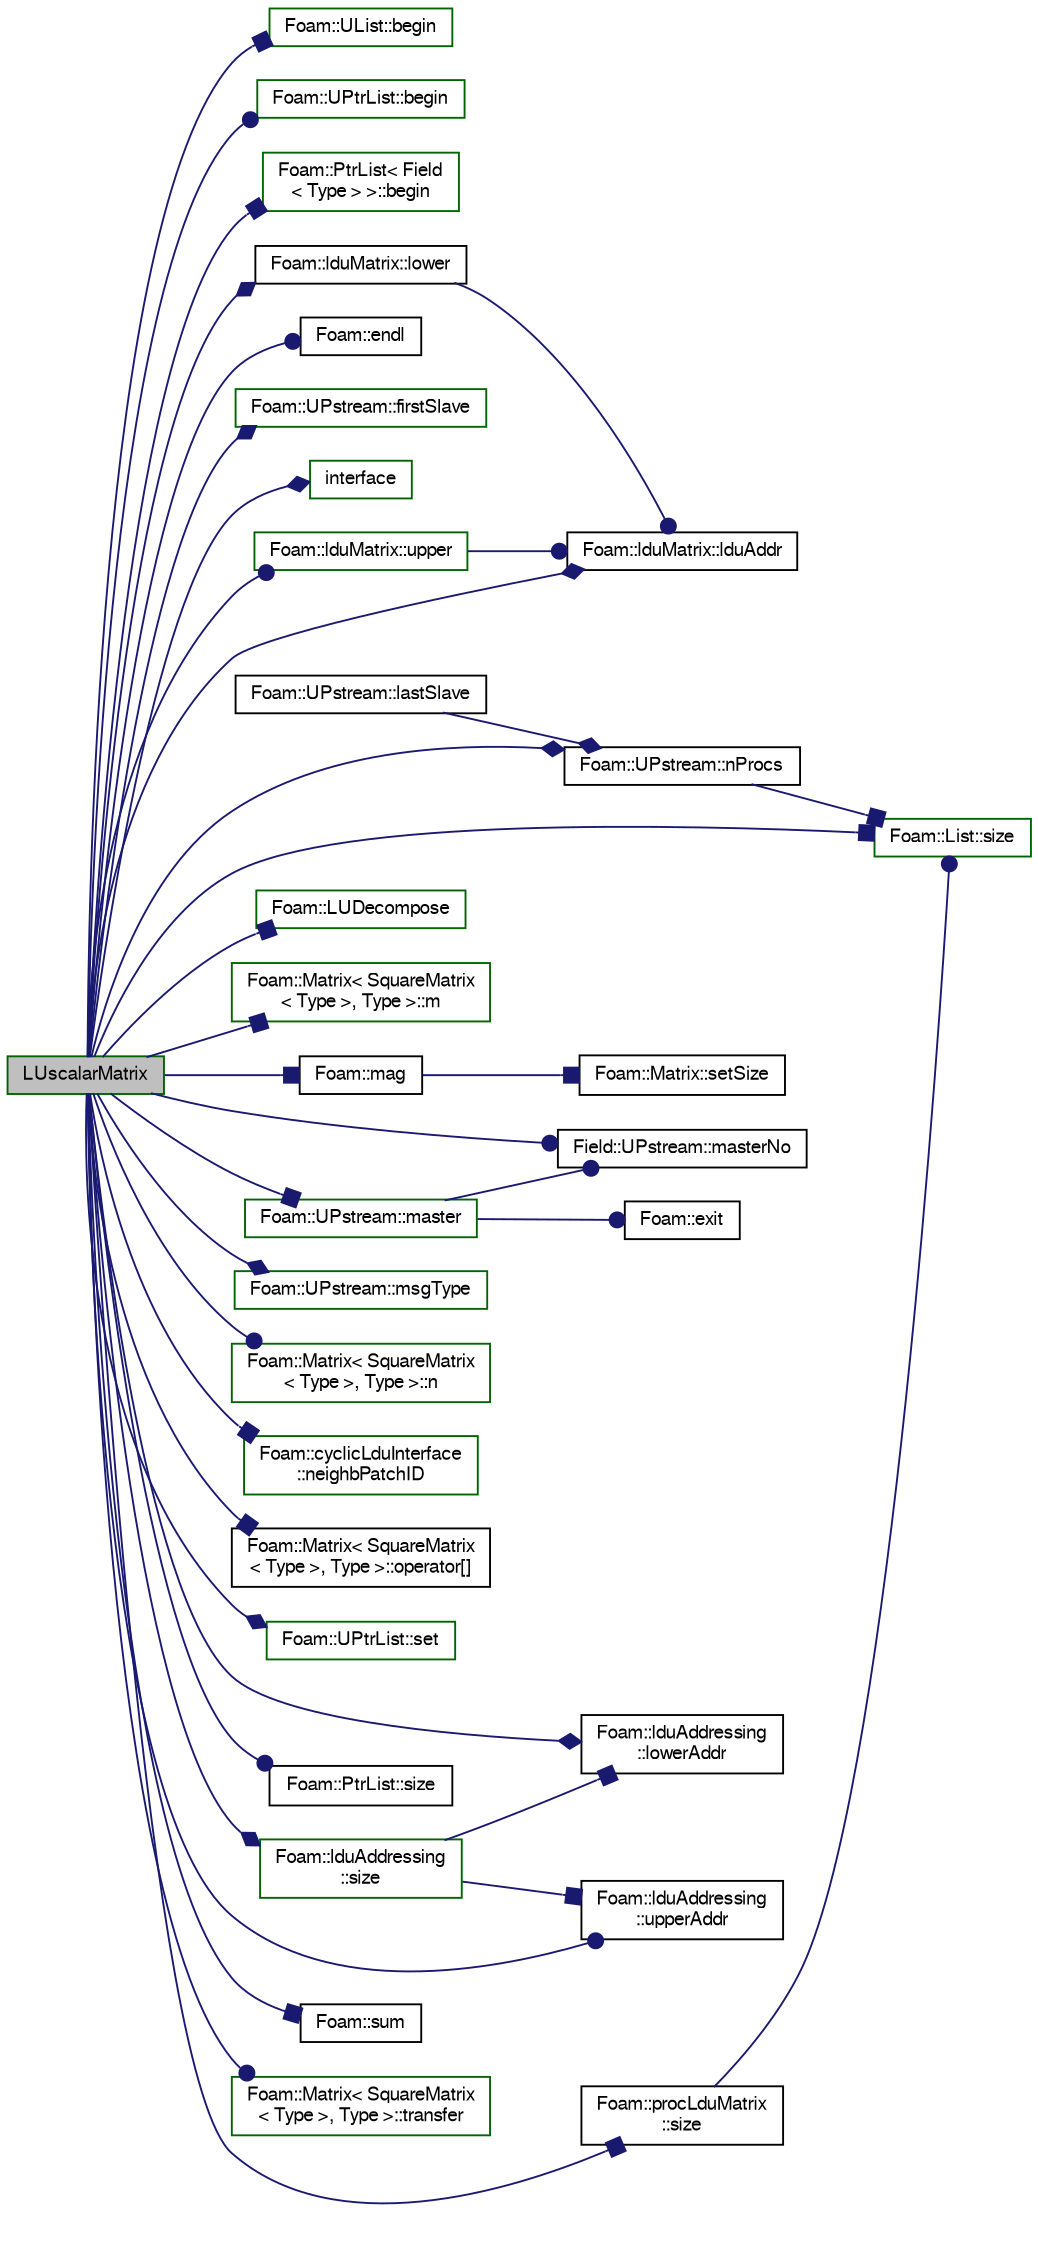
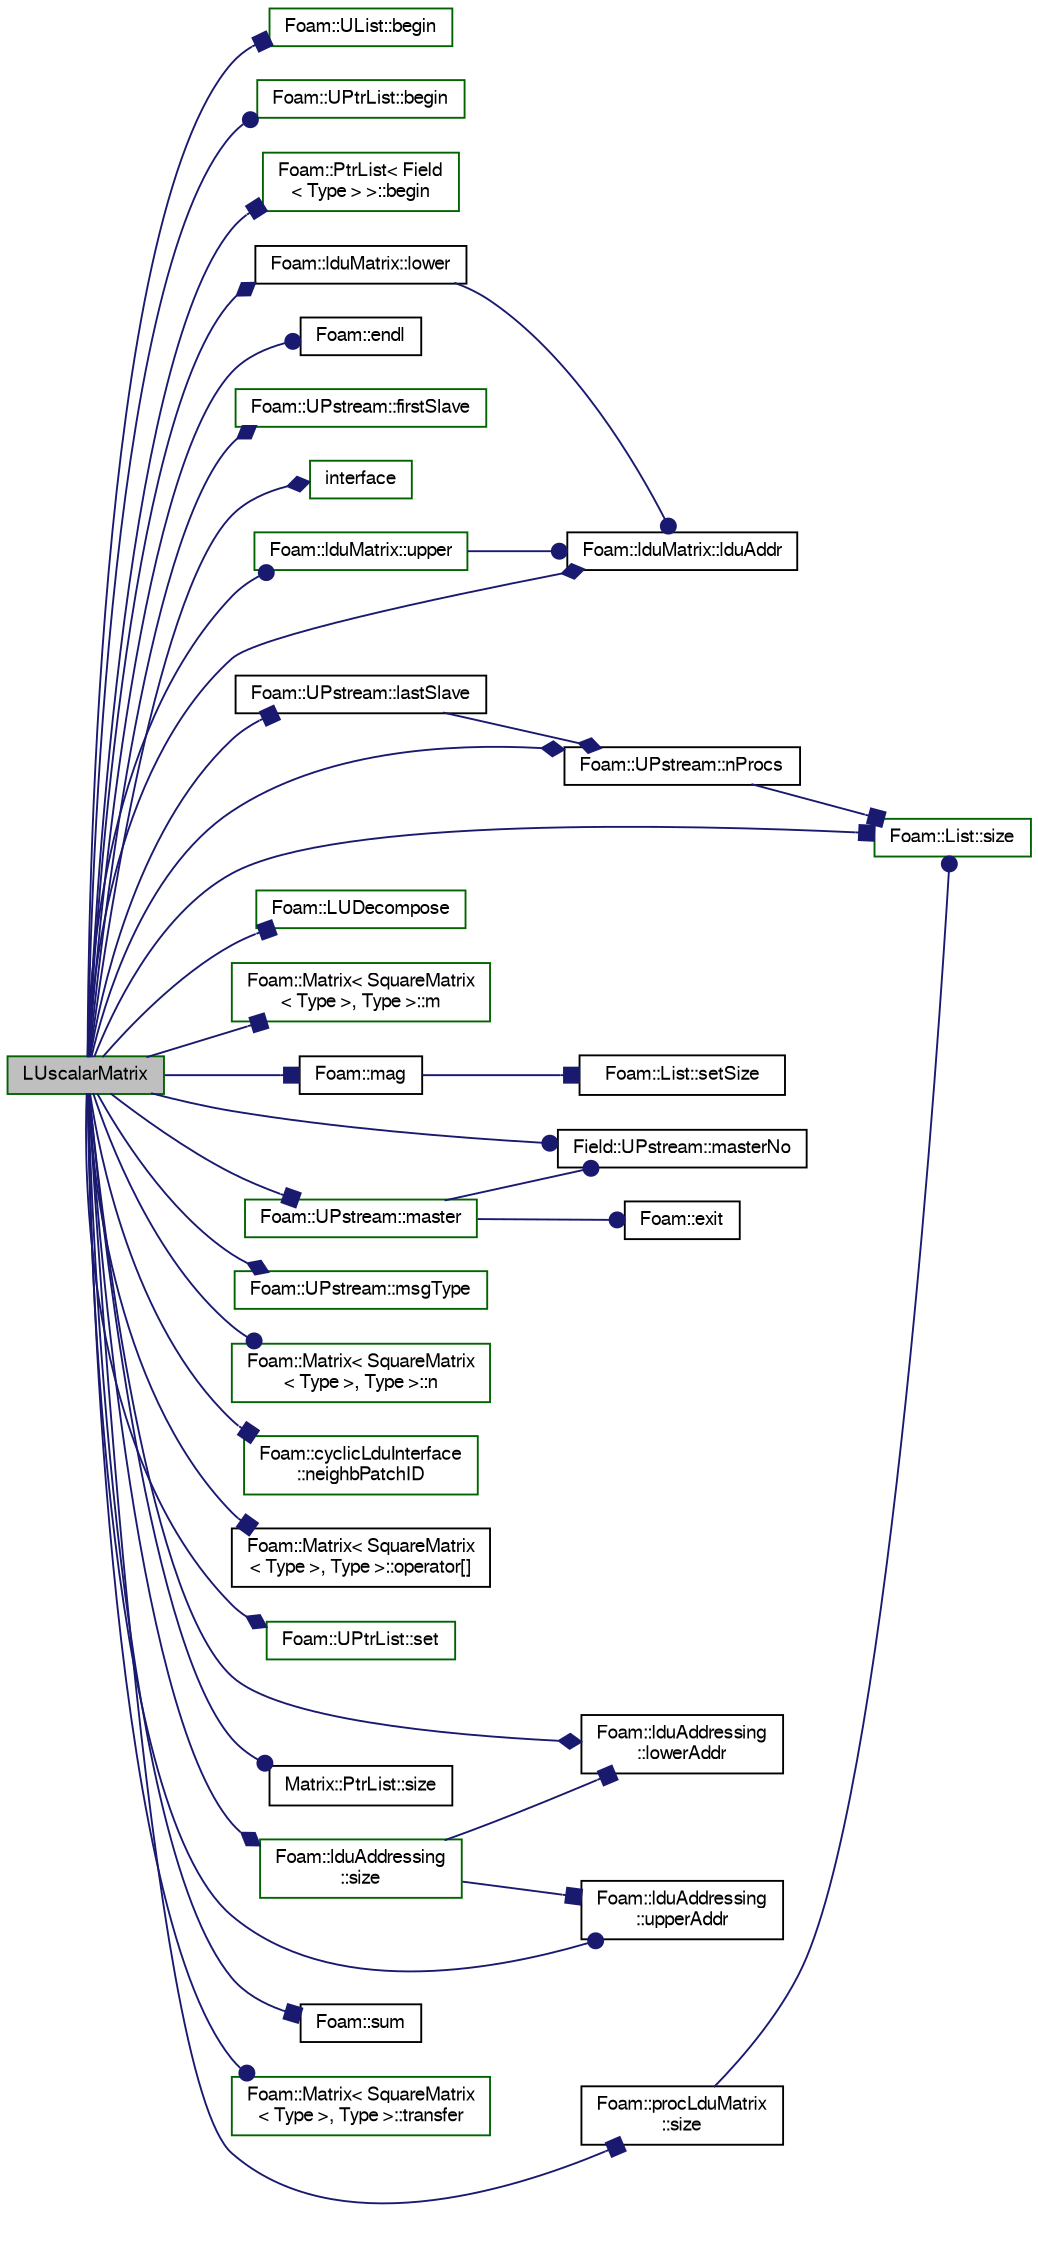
edge "LUscalarMatrix" -> "Foam::UPstream::lastSlave": added
node "Foam::Matrix::setSize": label "Foam::Matrix::setSize" -> "Foam::List::setSize"
node "Foam::PtrList::size": label "Foam::PtrList::size" -> "Matrix::PtrList::size"
